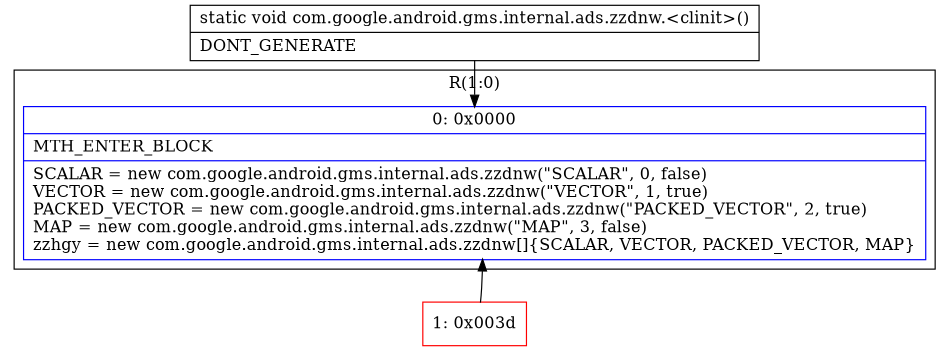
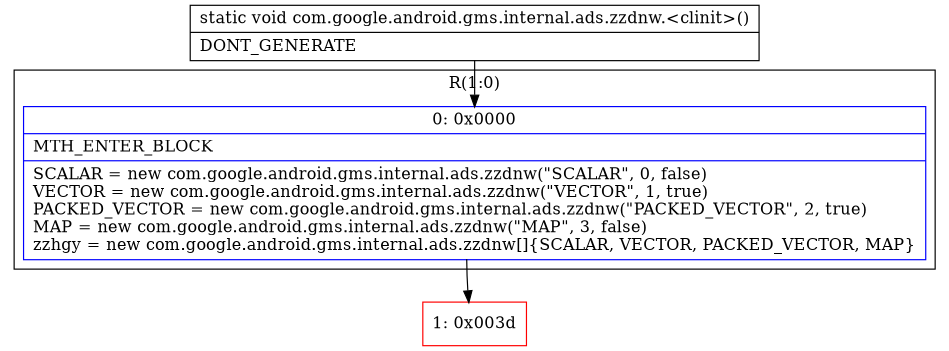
edge "1: 0x003d" -> "0: 0x0000": reversed
